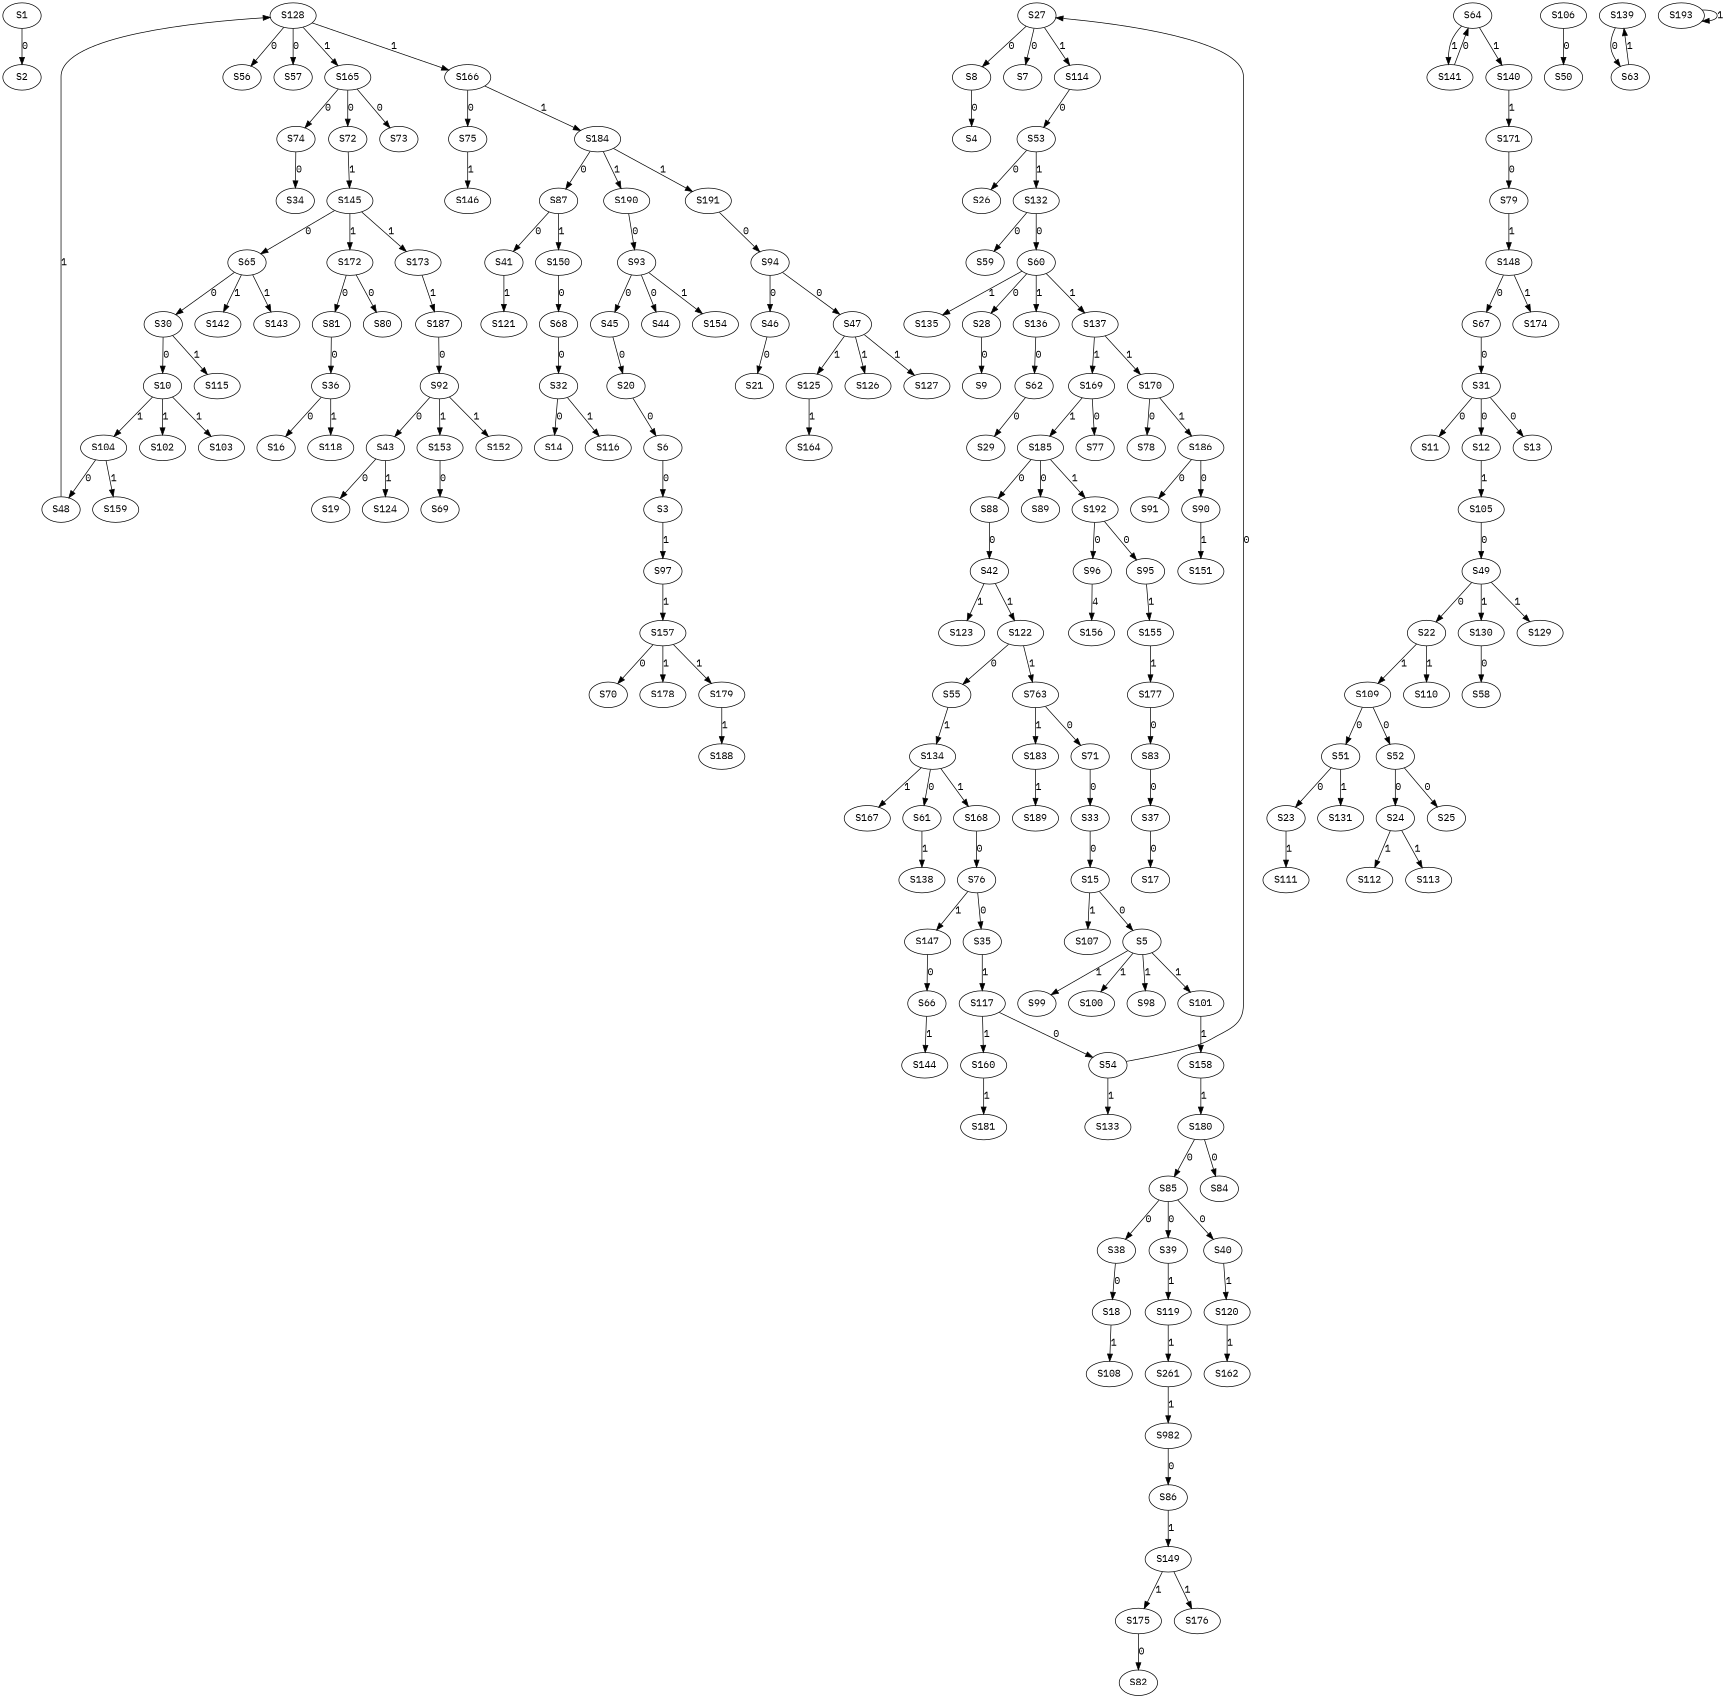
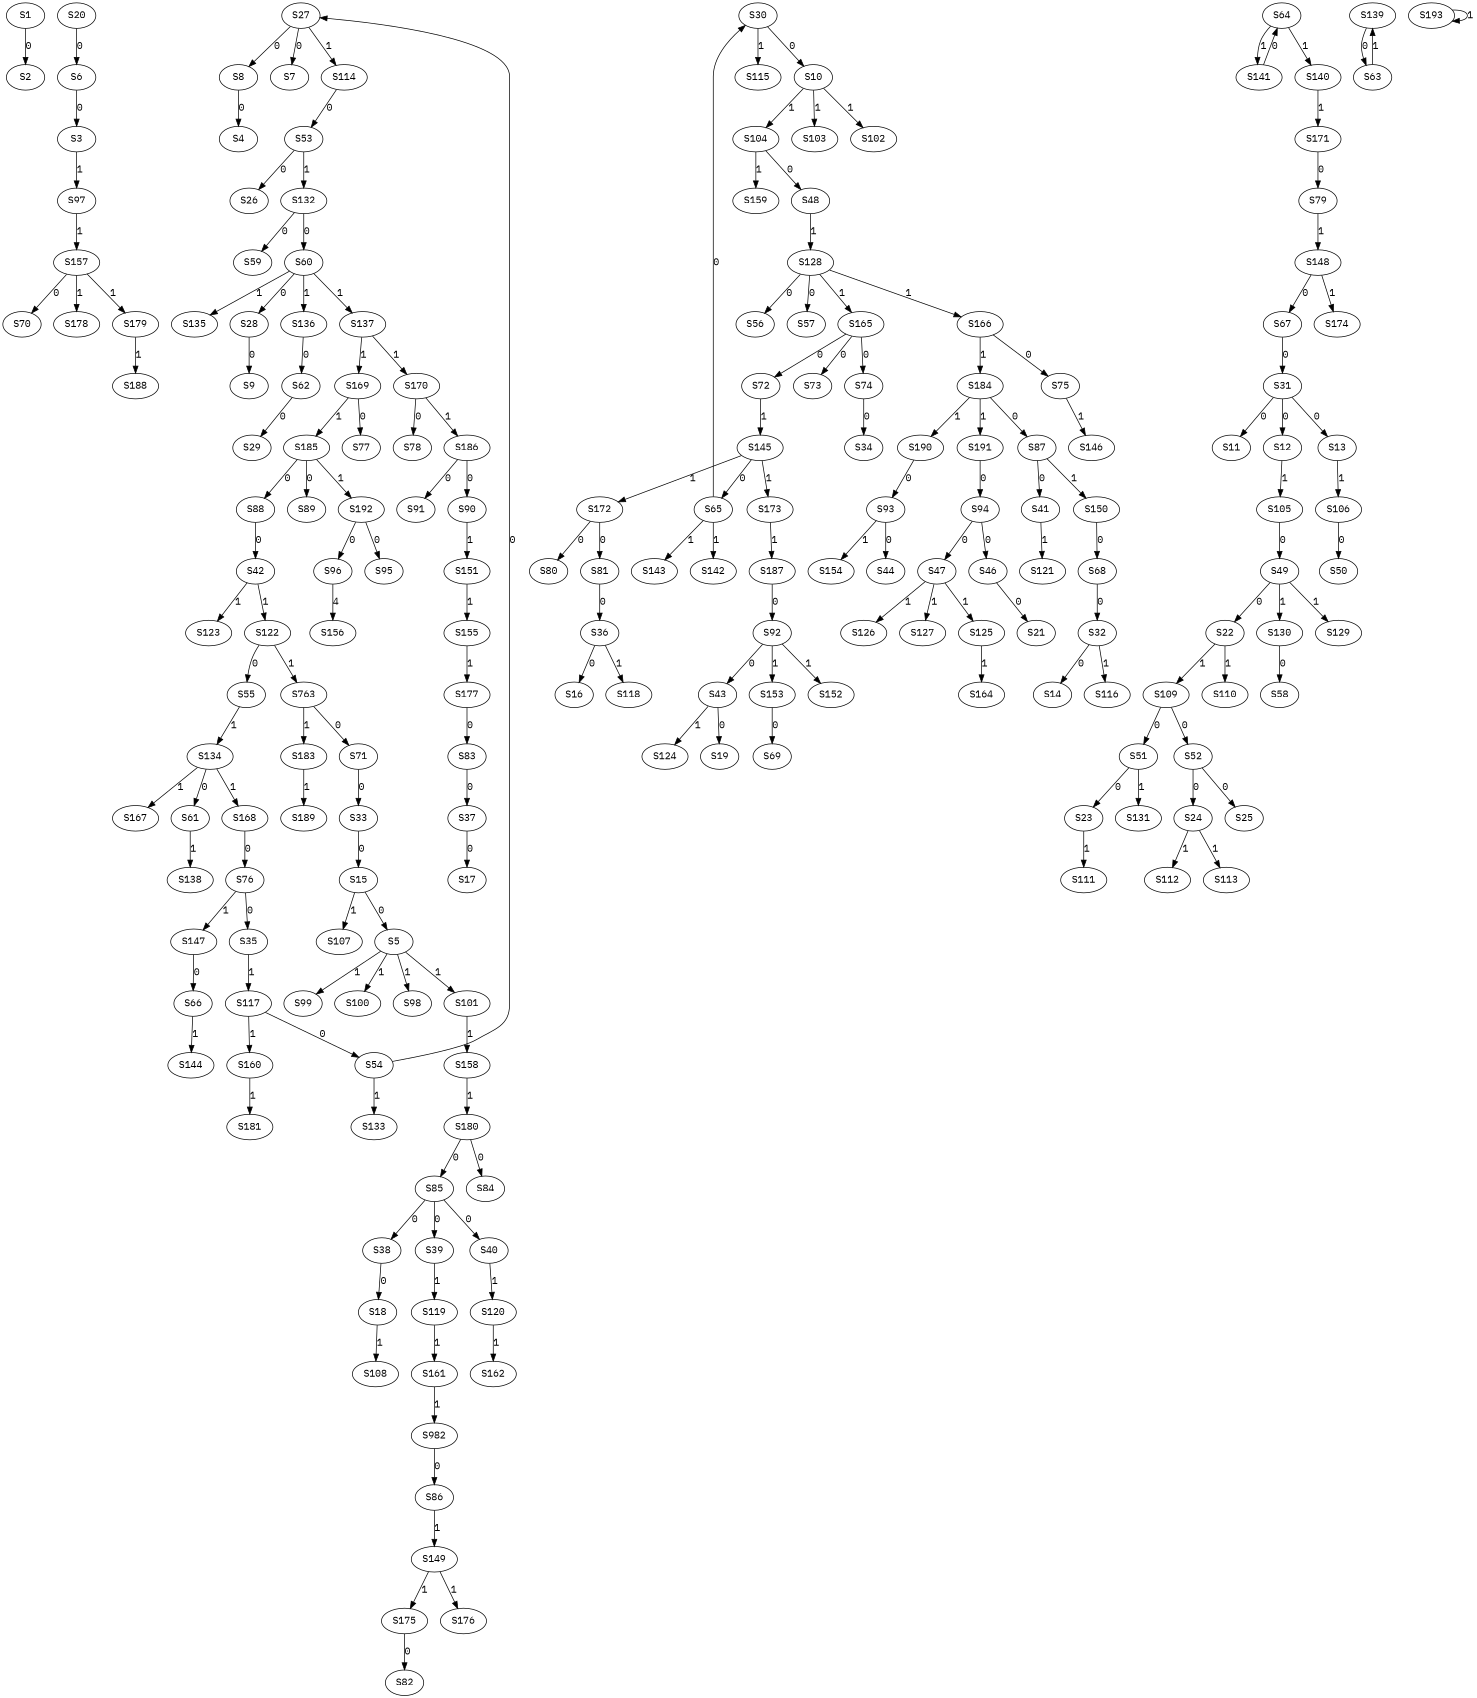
node "S45": removed
edge "S13" -> "S106": added, label "1"
edge "S95" -> "S155": now "S151" -> "S155"
node "S261": label "S261" -> "S161"
